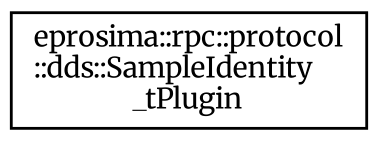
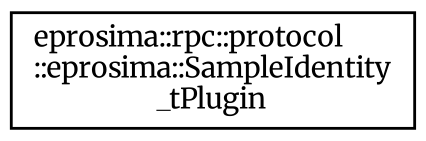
node "eprosima::rpc::protocol ::dds::SampleIdentity _tPlugin": label "eprosima::rpc::protocol ::dds::SampleIdentity _tPlugin" -> "eprosima::rpc::protocol ::eprosima::SampleIdentity _tPlugin"
